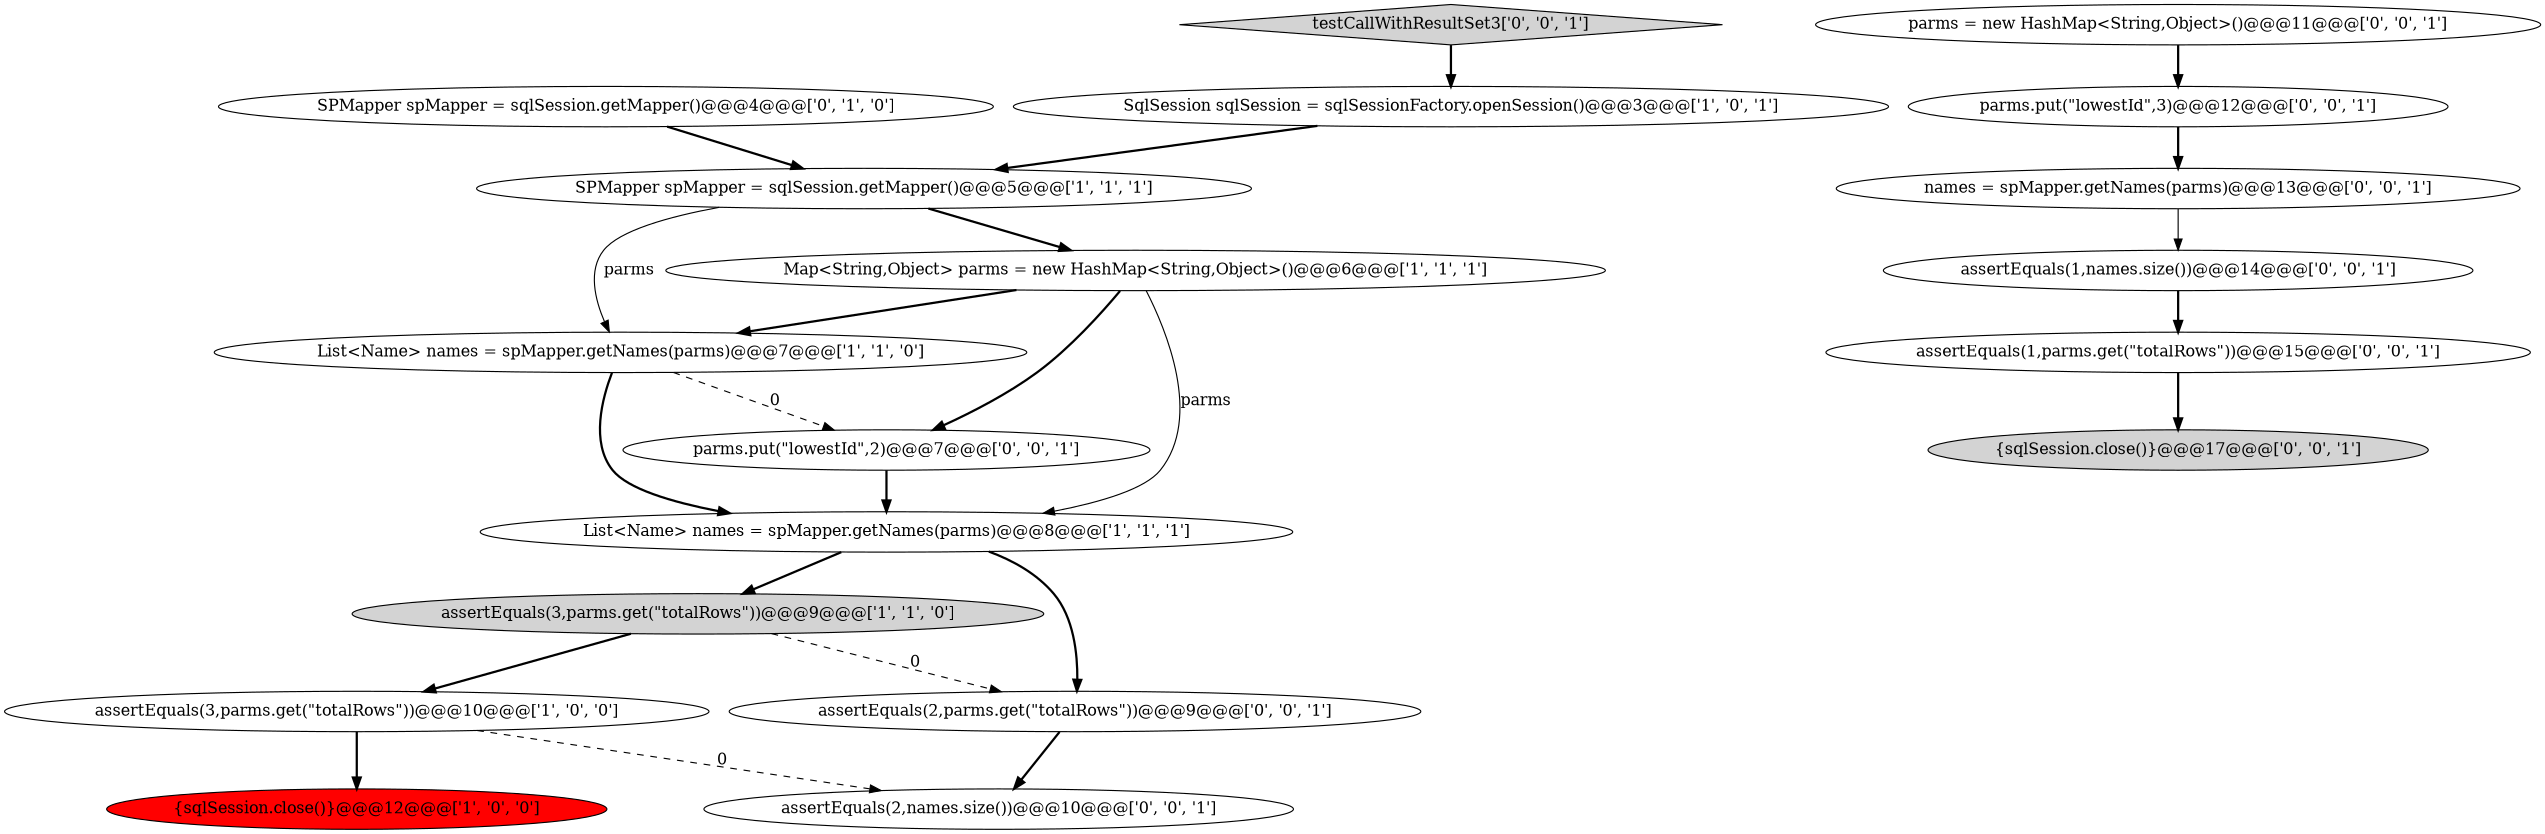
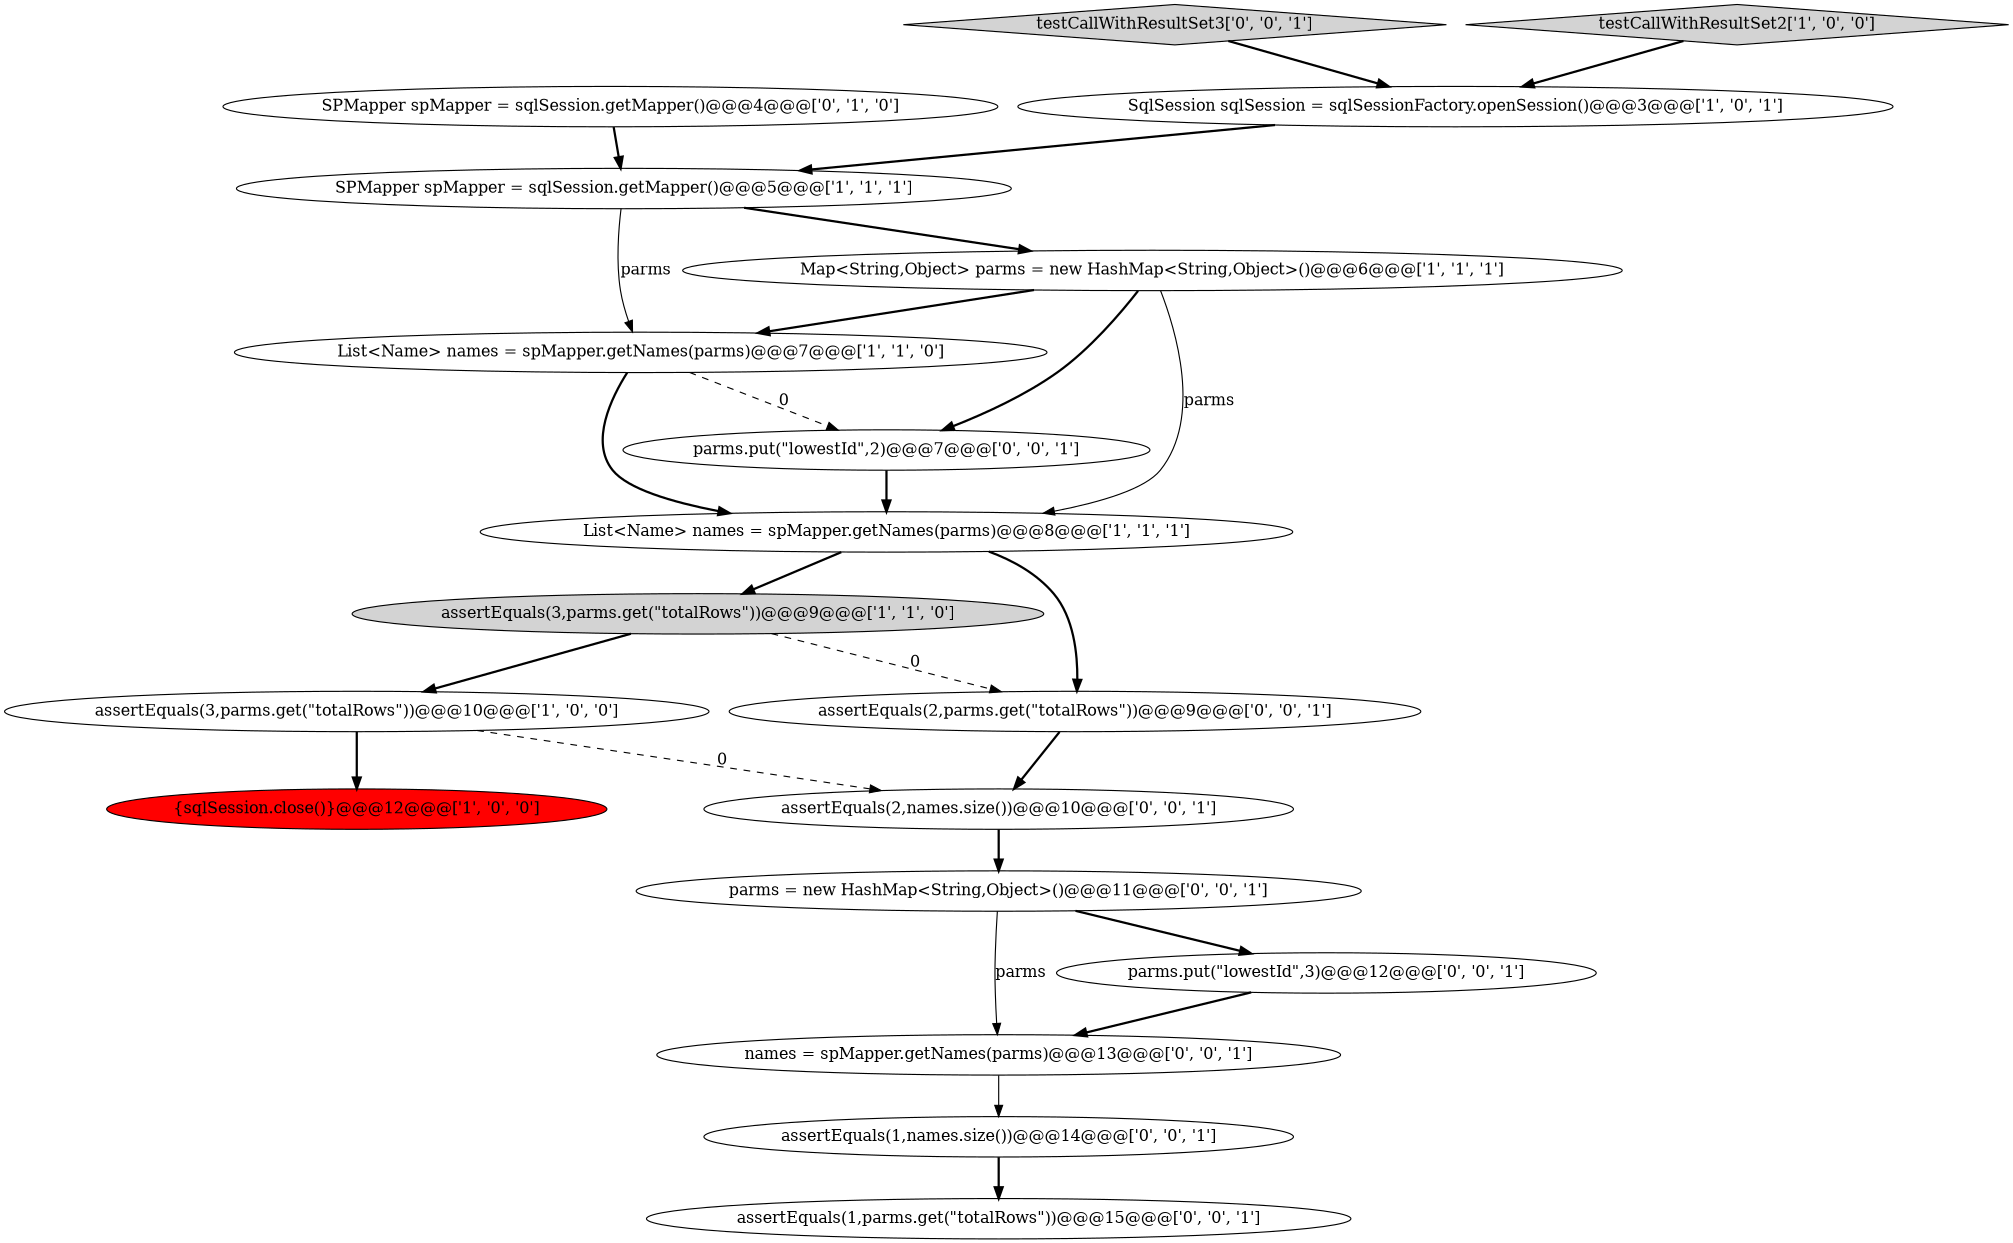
node "testCallWithResultSet2['1', '0', '0']": added
node "{sqlSession.close()}@@@17@@@['0', '0', '1']": removed
edge "assertEquals(2,names.size())@@@10@@@['0', '0', '1']" -> "parms = new HashMap<String,Object>()@@@11@@@['0', '0', '1']": added
edge "parms = new HashMap<String,Object>()@@@11@@@['0', '0', '1']" -> "names = spMapper.getNames(parms)@@@13@@@['0', '0', '1']": added, label "parms"
